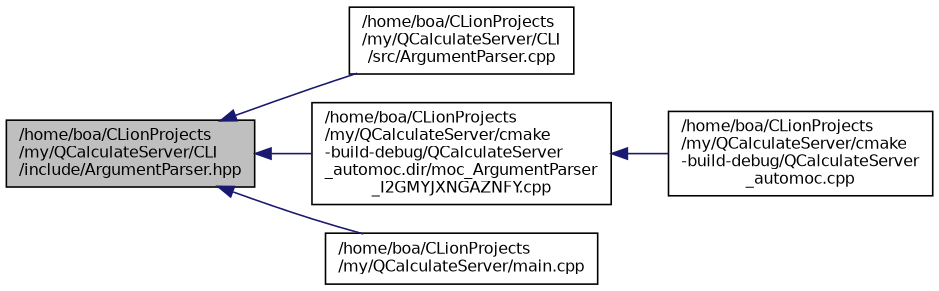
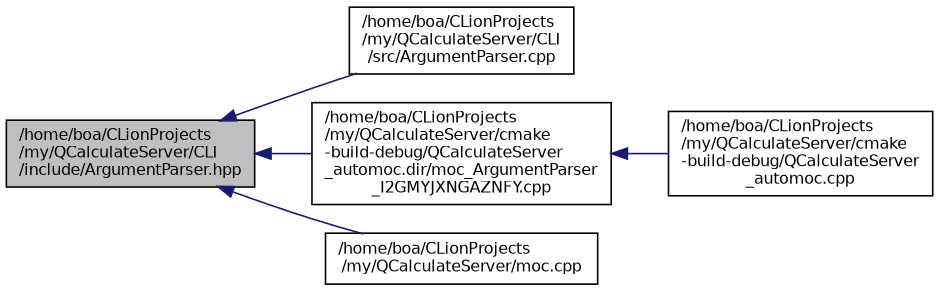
node "/home/boa/CLionProjects /my/QCalculateServer/main.cpp": label "/home/boa/CLionProjects /my/QCalculateServer/main.cpp" -> "/home/boa/CLionProjects /my/QCalculateServer/moc.cpp"
